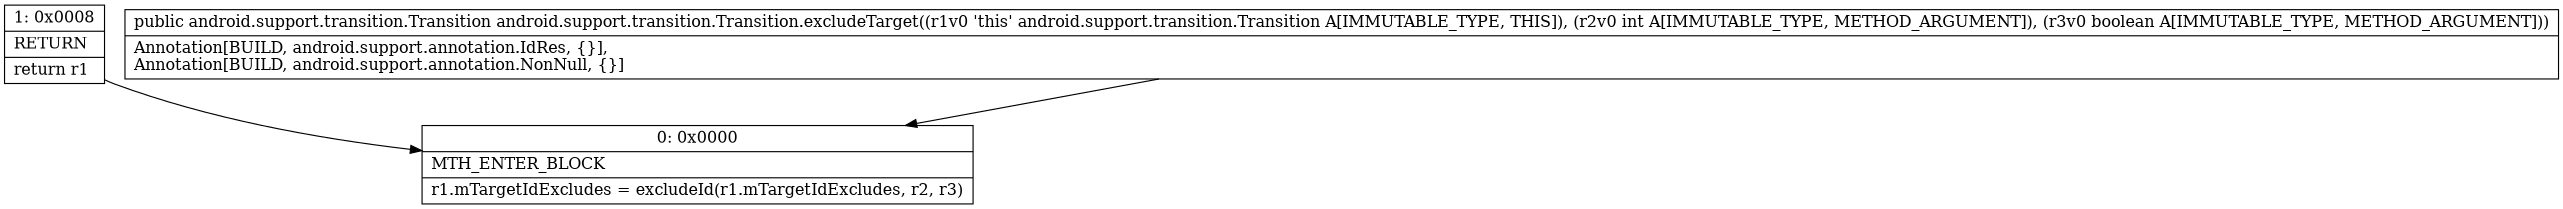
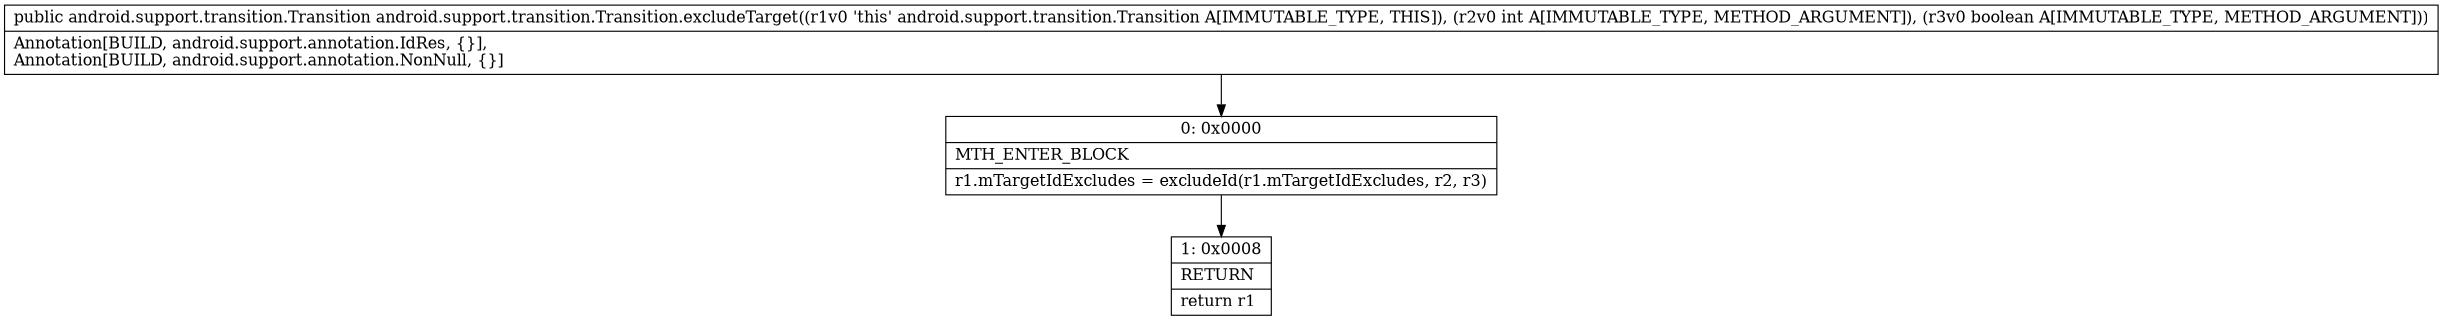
edge "1: 0x0008" -> "0: 0x0000": reversed
